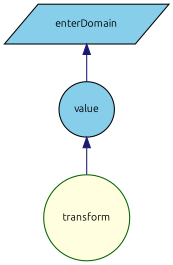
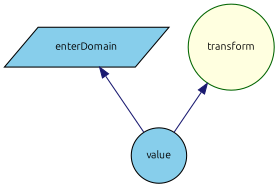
edge "transform" -> "value": reversed
